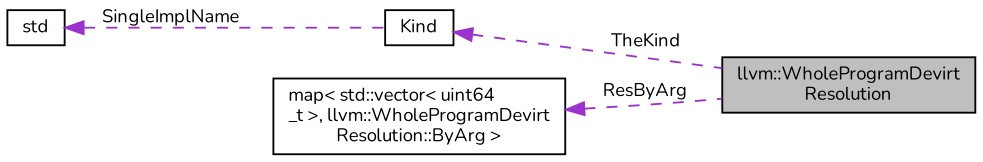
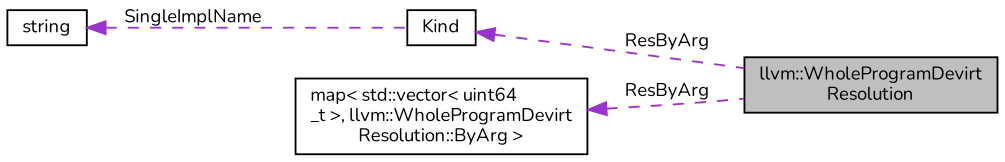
node "std": label "std" -> "string"
edge "llvm::WholeProgramDevirt Resolution" -> "Kind": label " TheKind" -> " ResByArg"
